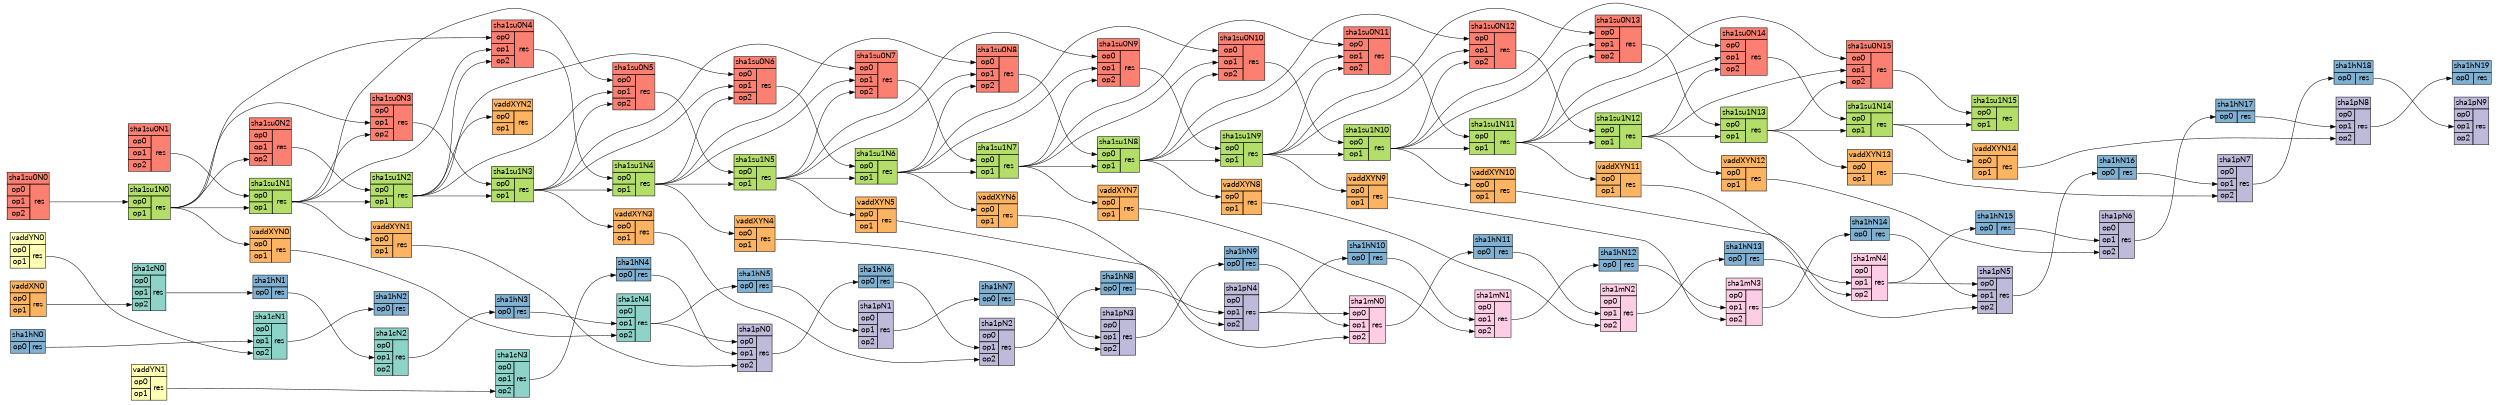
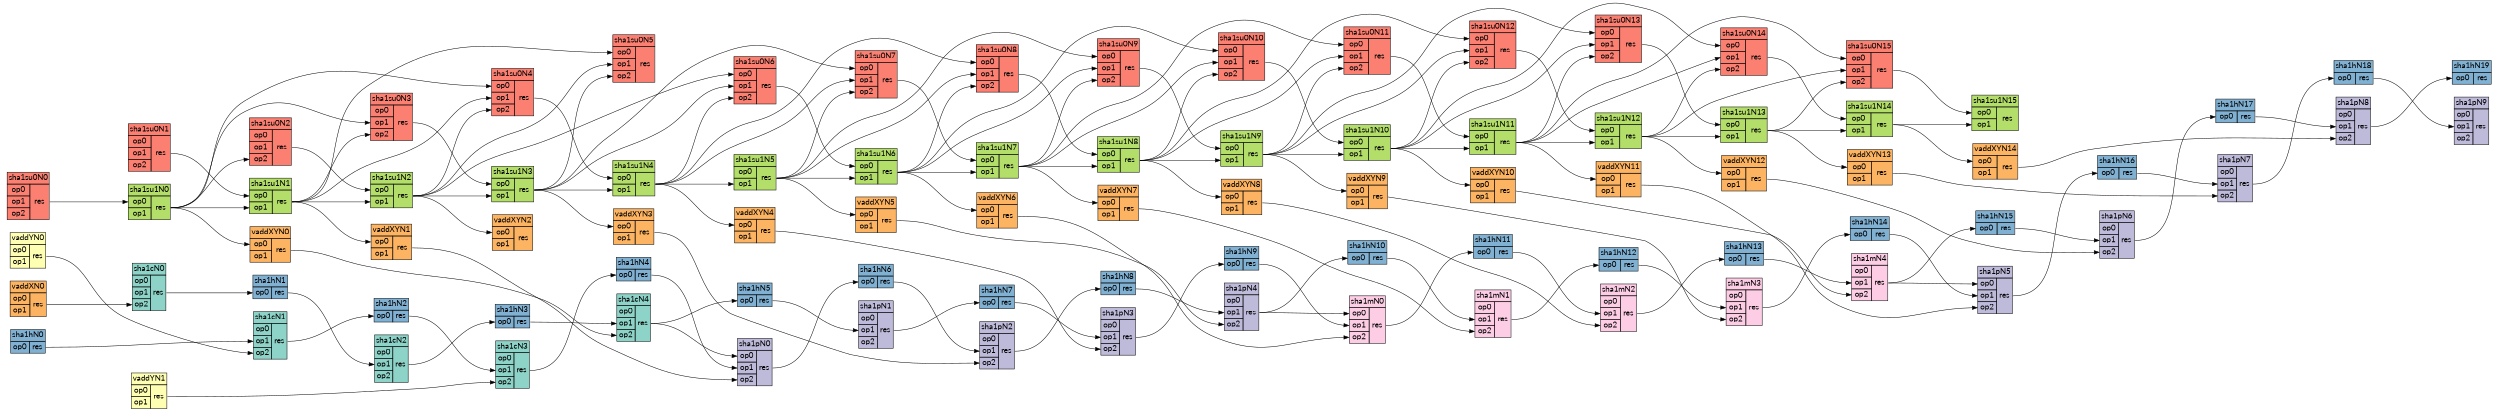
edge "sha1su0N5" -> "sha1su1N5": removed
edge "sha1hN2" -> "sha1cN3": added
